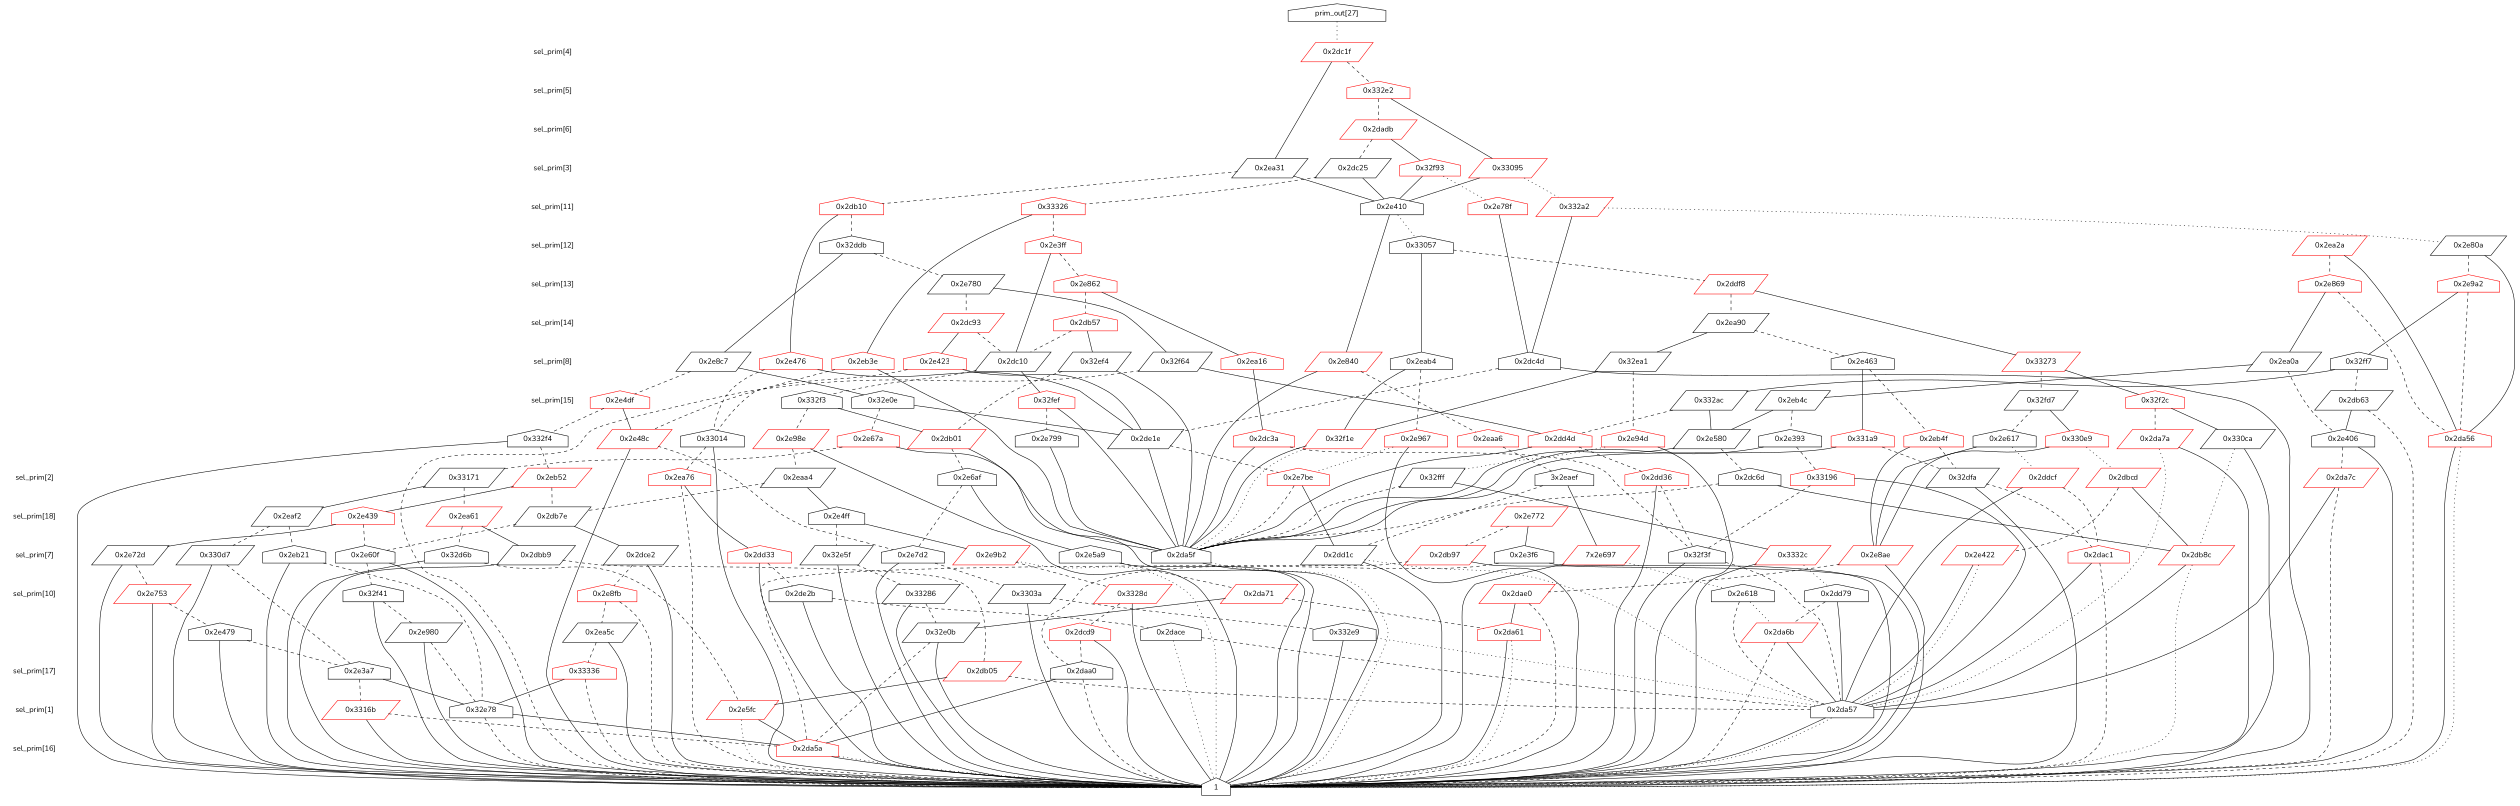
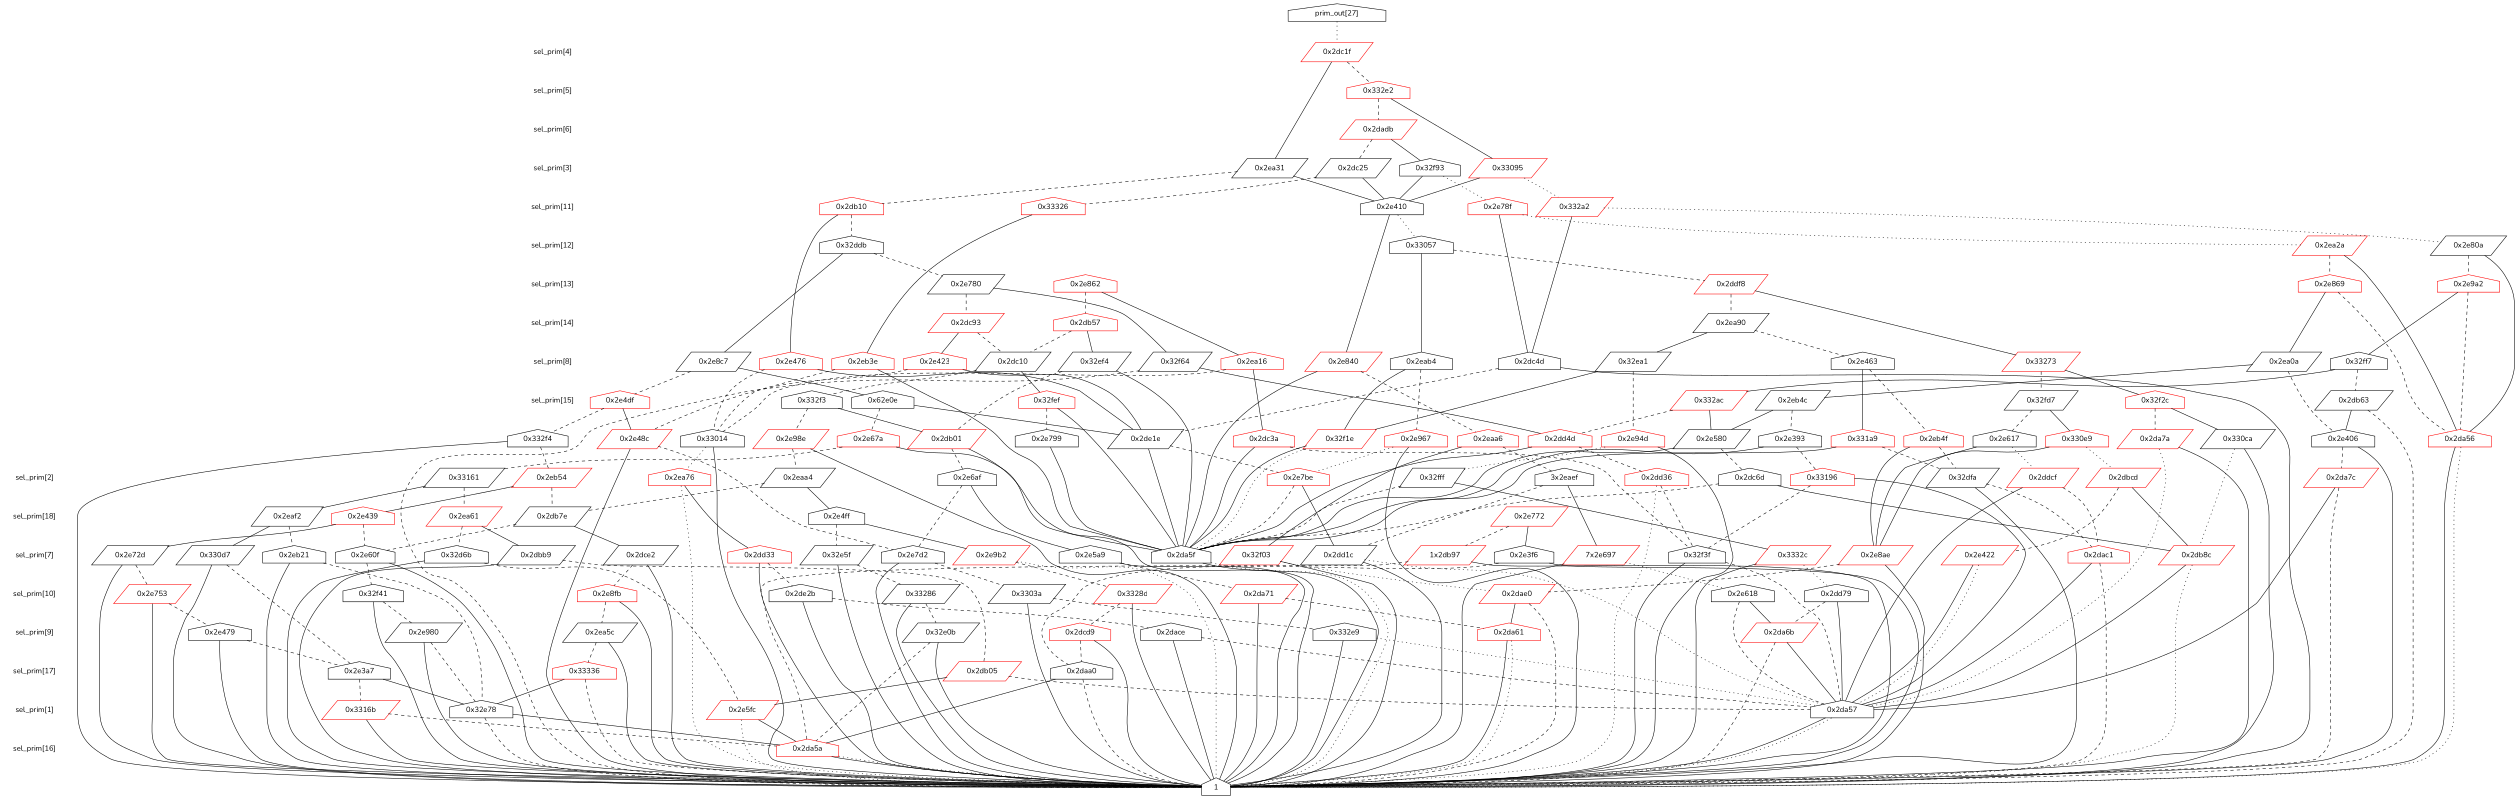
node "0x32f93": color red -> black
edge "0x2e78f" -- "0x2ea2a": added
node "0x2e3ff": removed
edge "0x2ea16" -- "0x33014": added
node "0x32e0e": label "0x32e0e" -> "0x62e0e"
node "0x332ac": color black -> red
edge "0x33014" -- "0x2ea76": style dashed -> dotted
node "0x33171": label "0x33171" -> "0x33161"
node "0x2eb52": label "0x2eb52" -> "0x2eb54"
edge "0x2eaf2" -- "0x330d7": style dashed -> solid
node "0x32f03": added
node "0x2db97": label "0x2db97" -> "1x2db97"
edge "0x2e618" -- "0x2da6b": style dotted -> solid
edge "0x2da71" -- "0x32e0b": now "0x2da71" -- "1"
node "sel_prim[9]": added
edge "0x2dace" -- "1": style dotted -> solid
edge "0x2ea76" -- "1": style dashed -> dotted
edge "0x2e8fb" -- "1": style dashed -> solid
edge "0x2dd36" -- "1": style solid -> dotted
